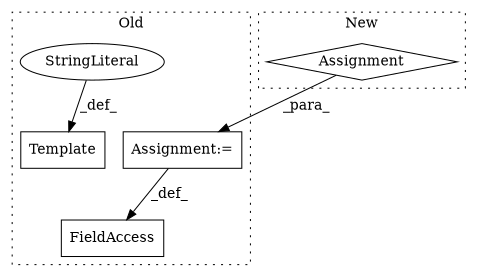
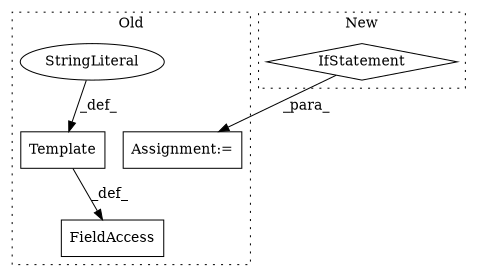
node "Assignment": label "Assignment" -> "IfStatement"
edge "Assignment:=" -> "FieldAccess": now "Template" -> "FieldAccess"
